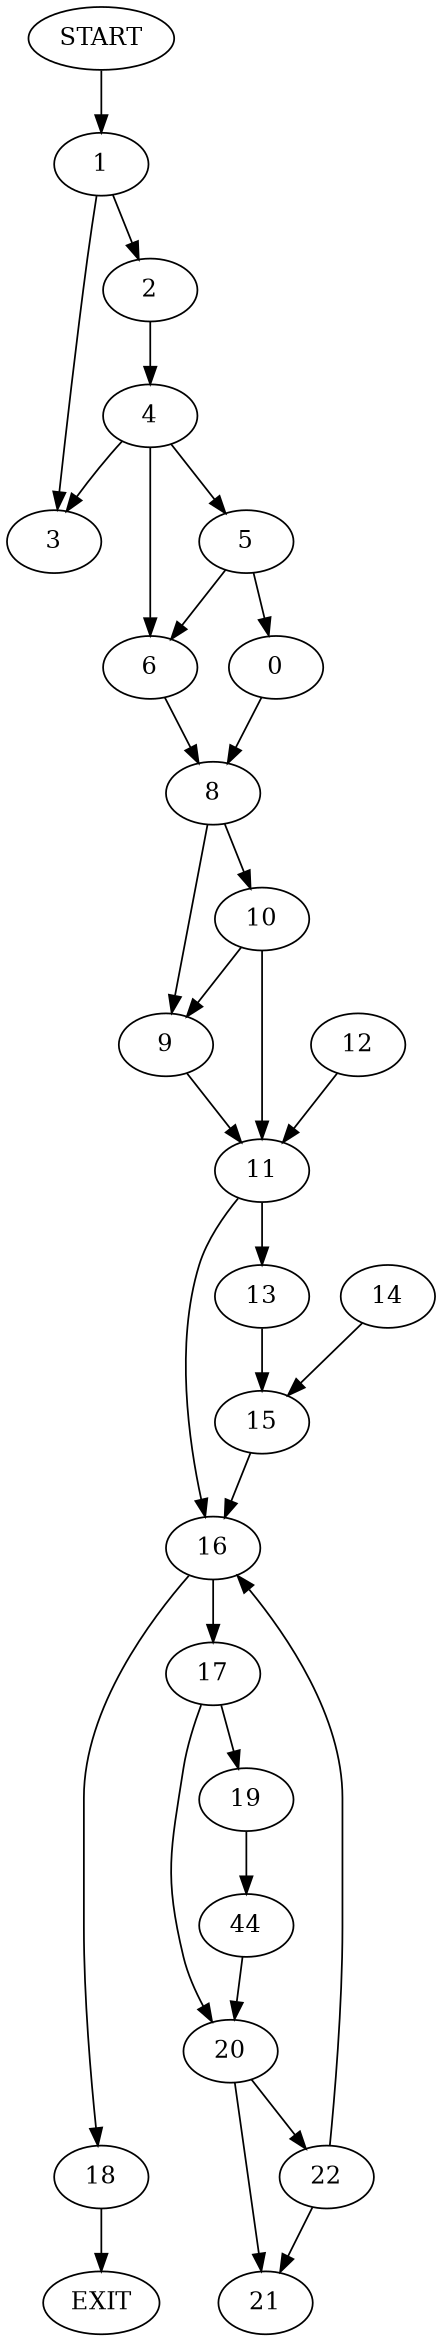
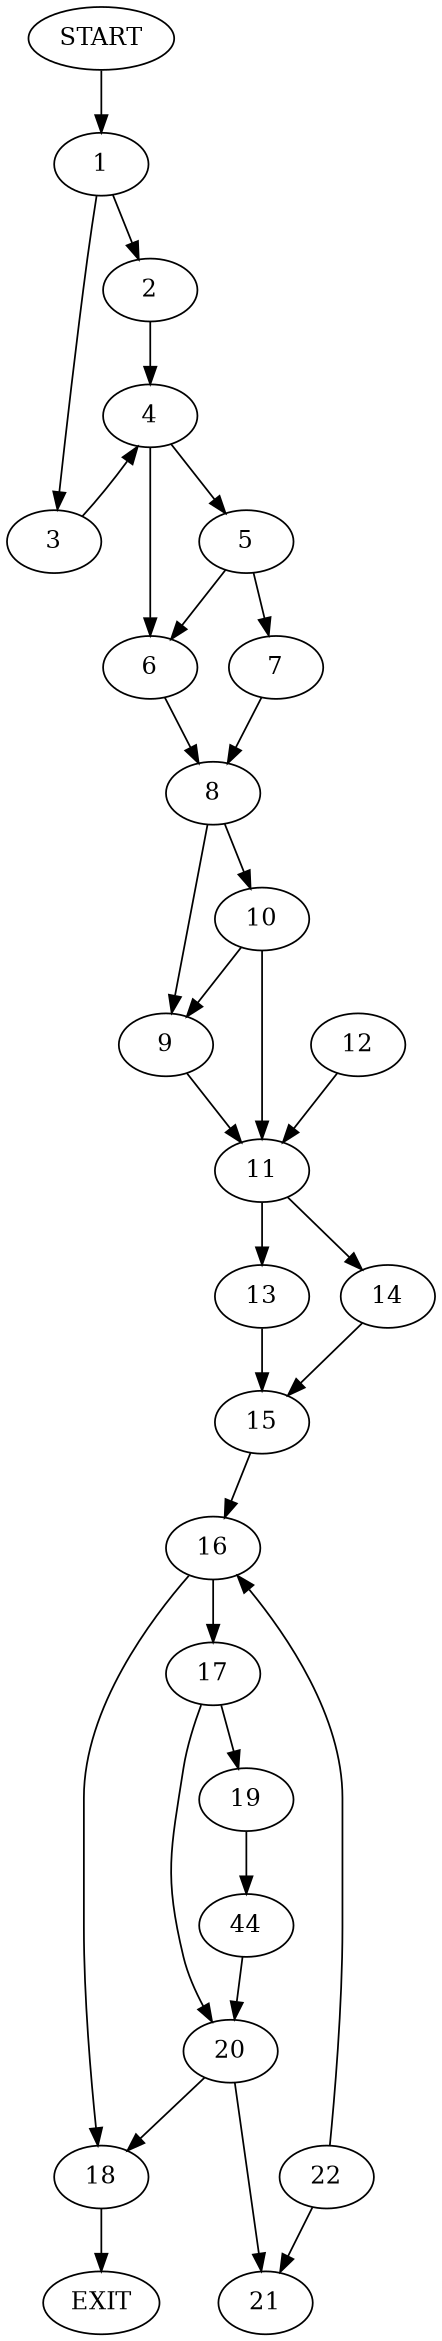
edge "4" -> "3": reversed
node "0": label "0" -> "7"
edge "11" -> "16": now "11" -> "14"
edge "20" -> "22": now "20" -> "18"
